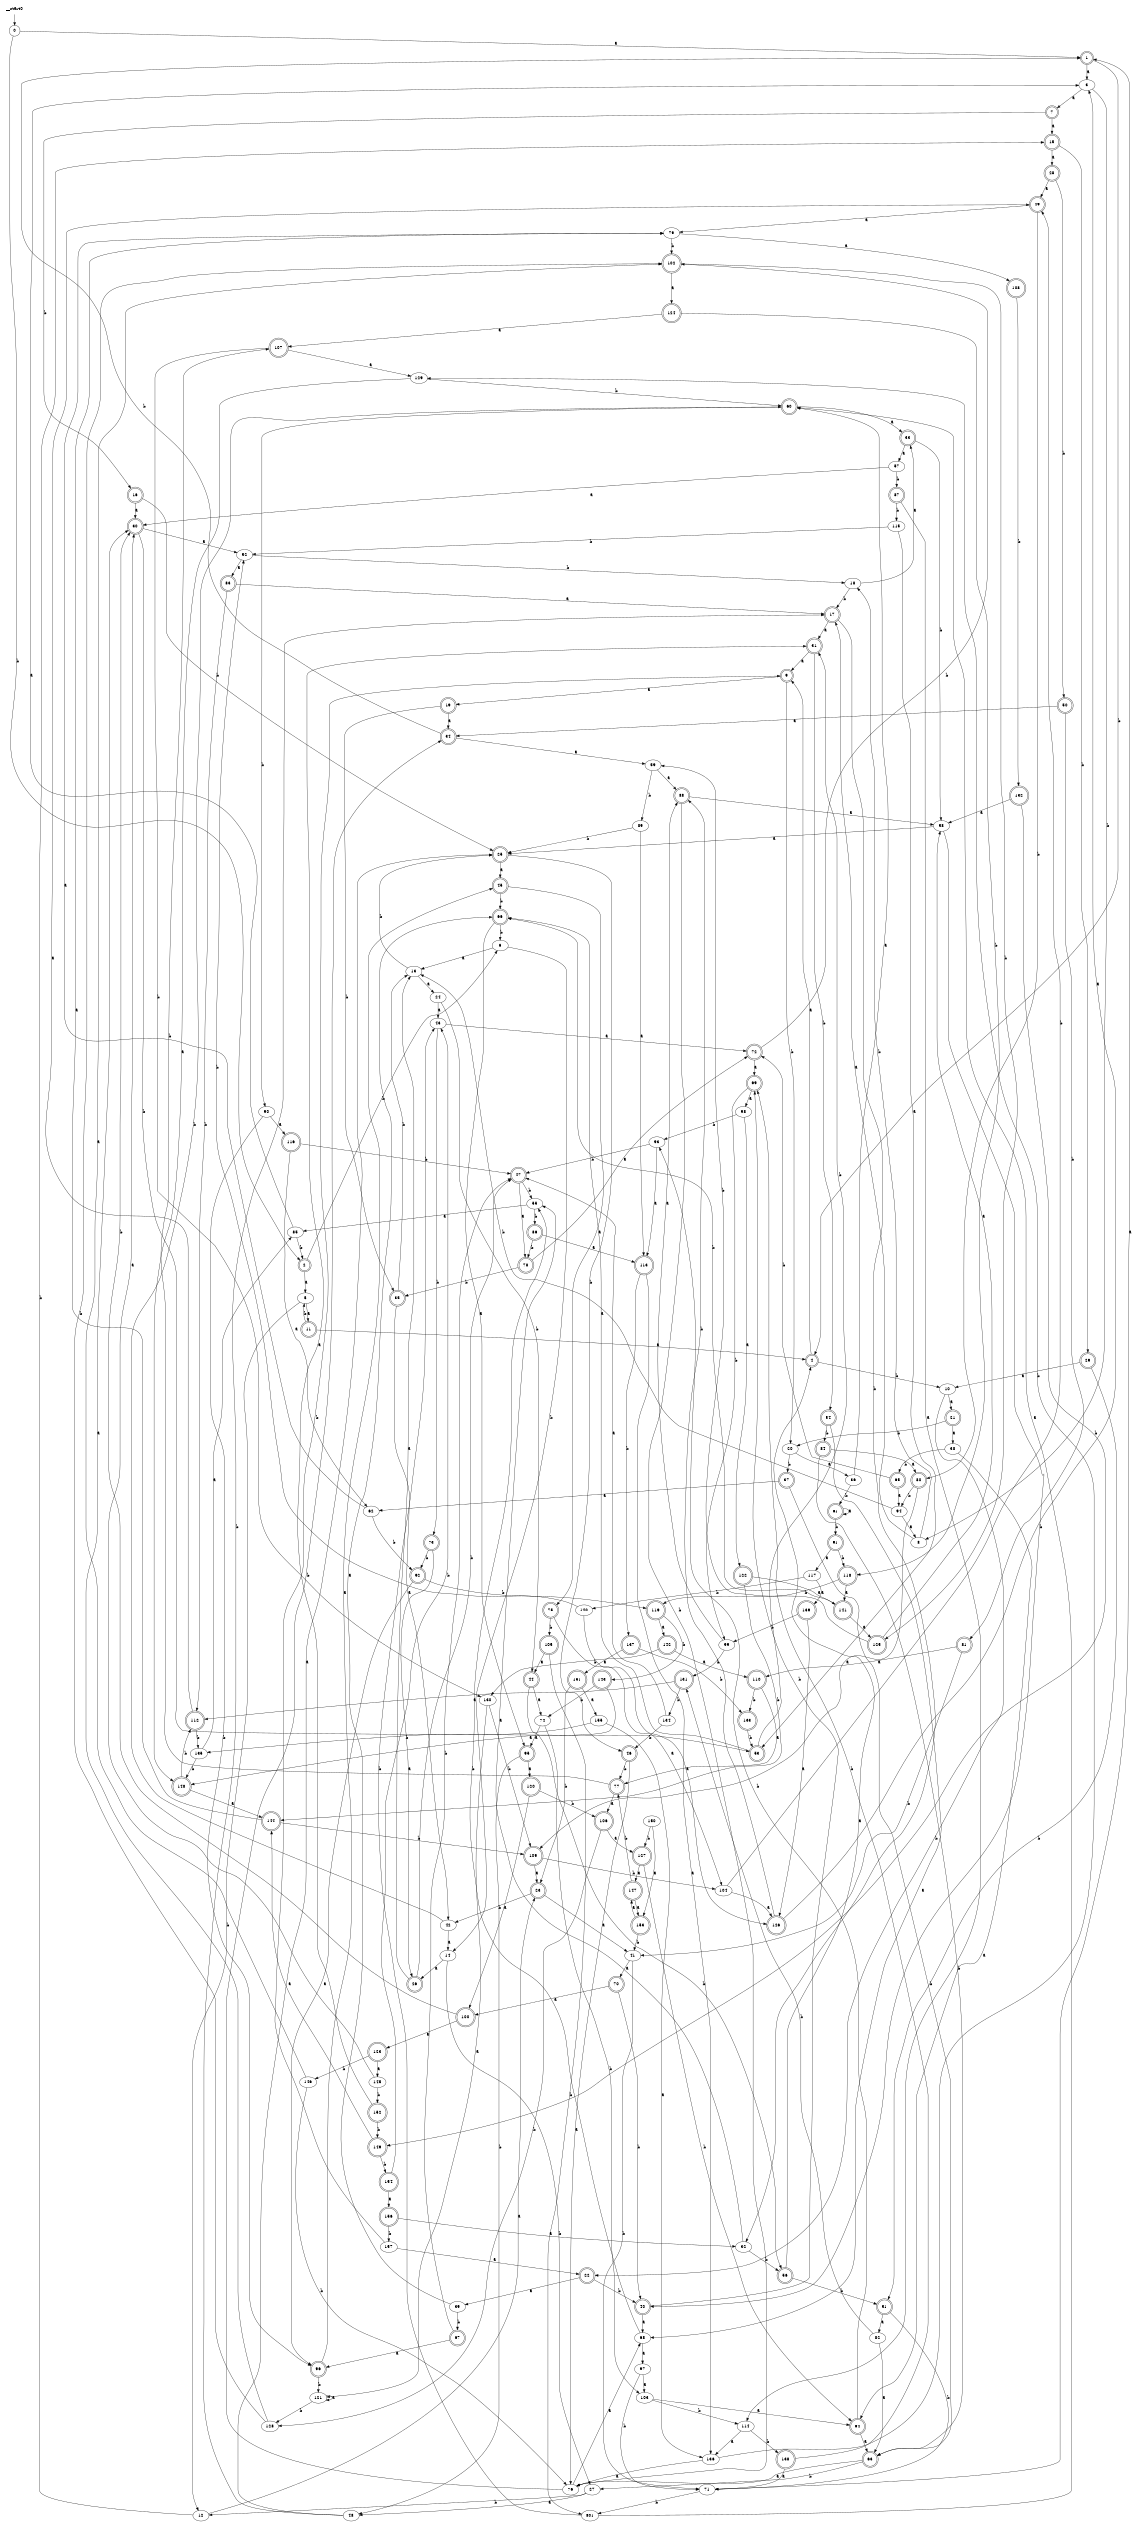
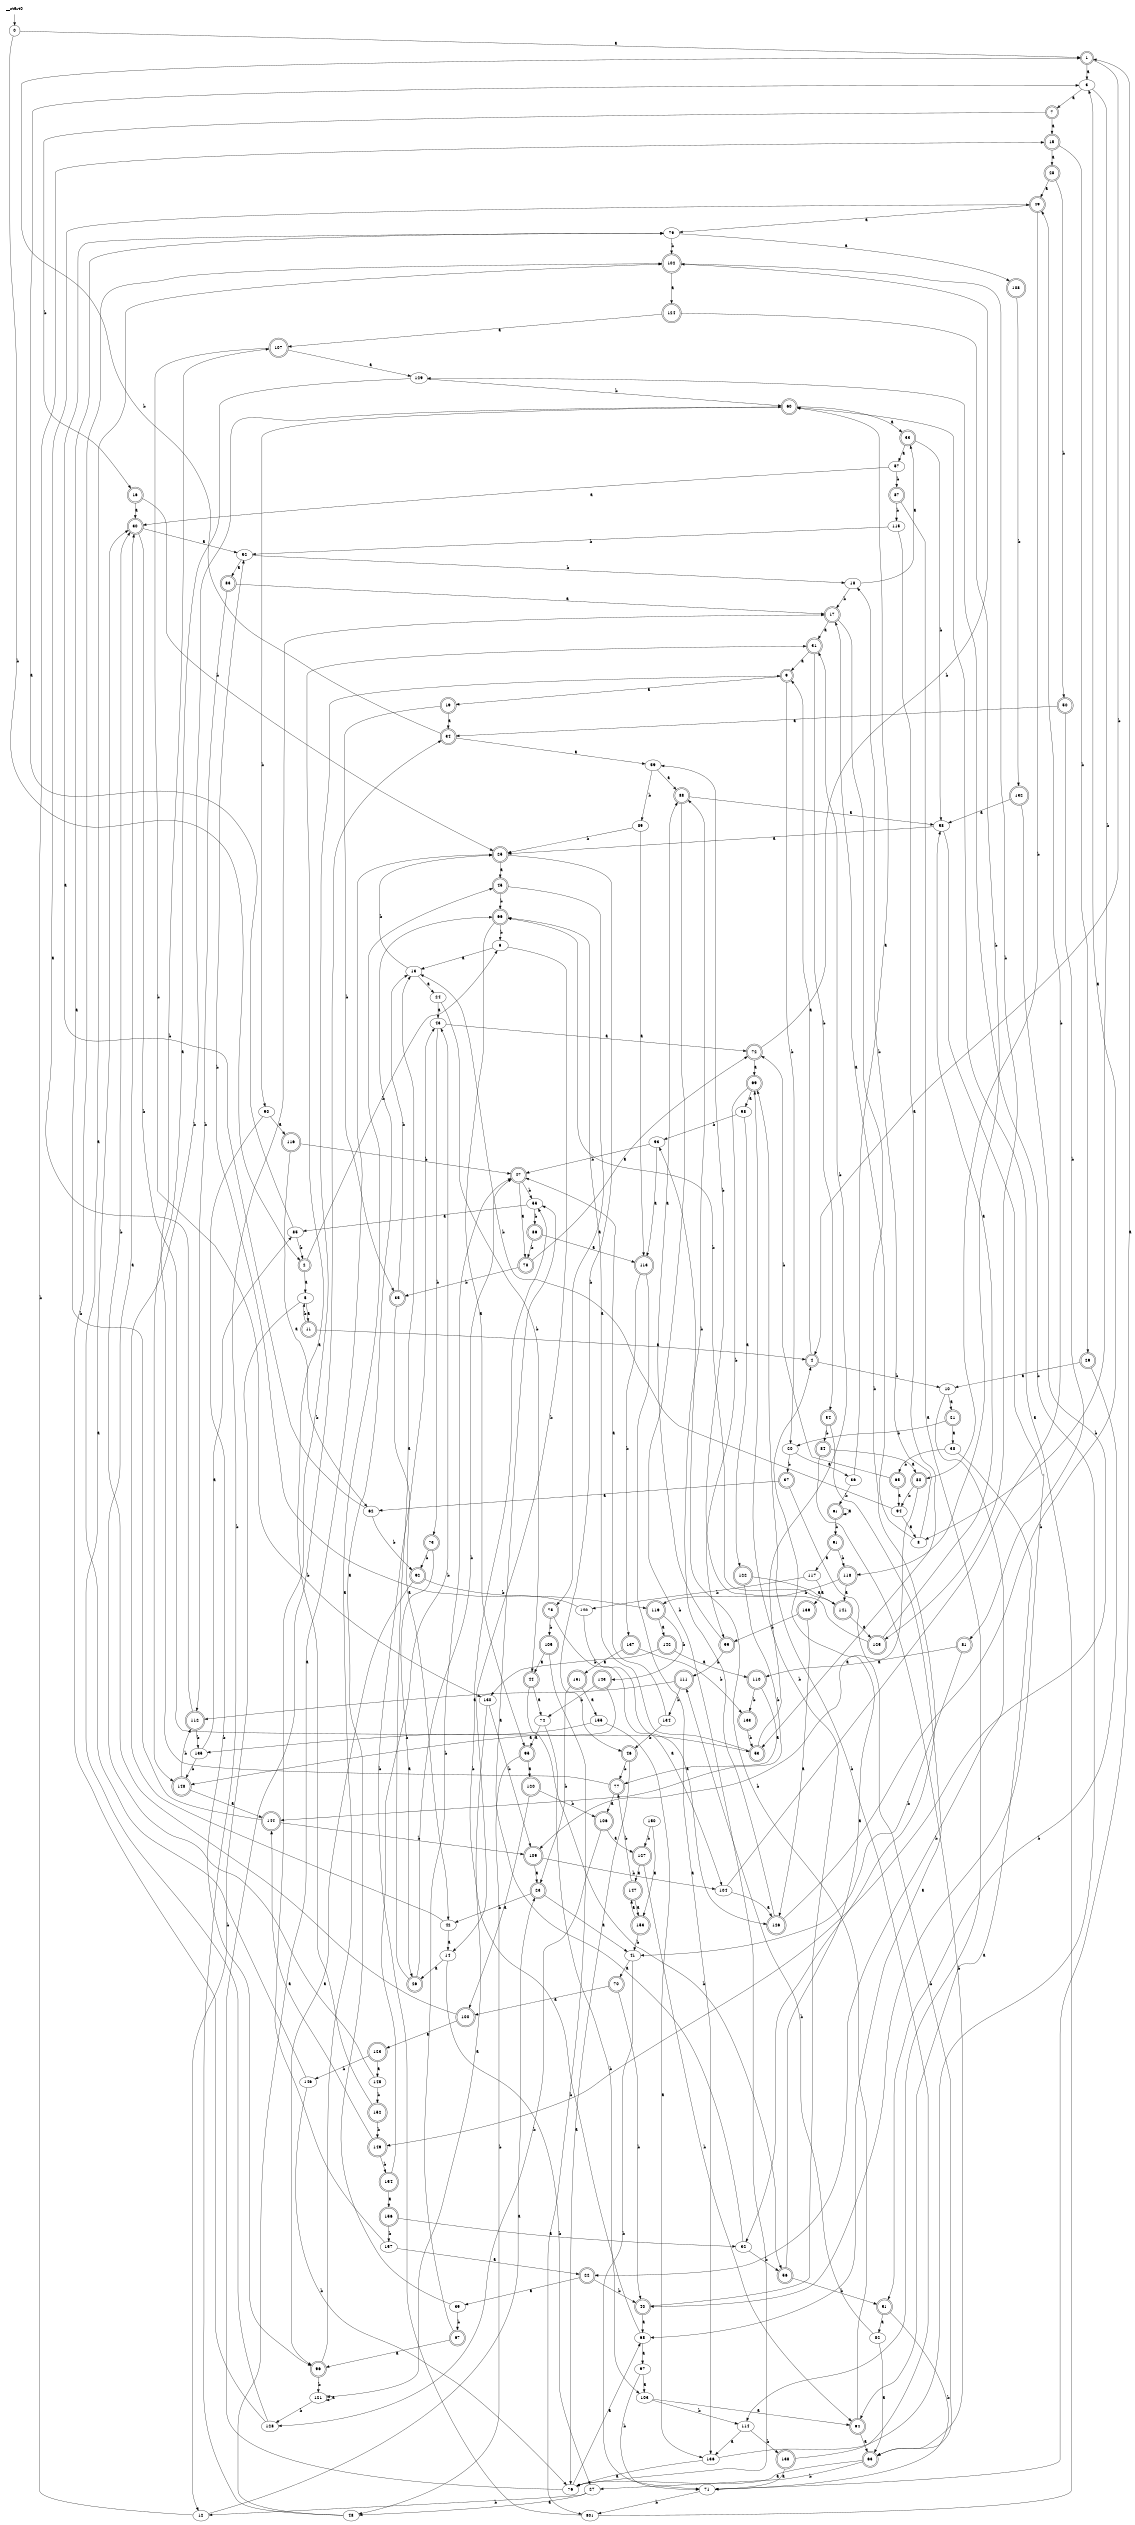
node "99": shape ellipse -> doublecircle
node "131": label "131" -> "111"
